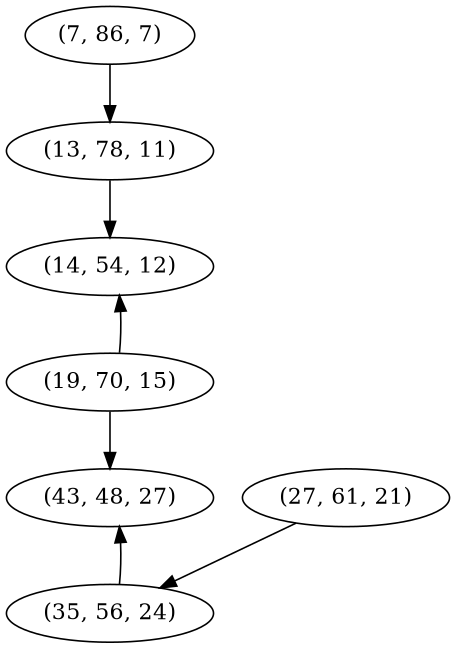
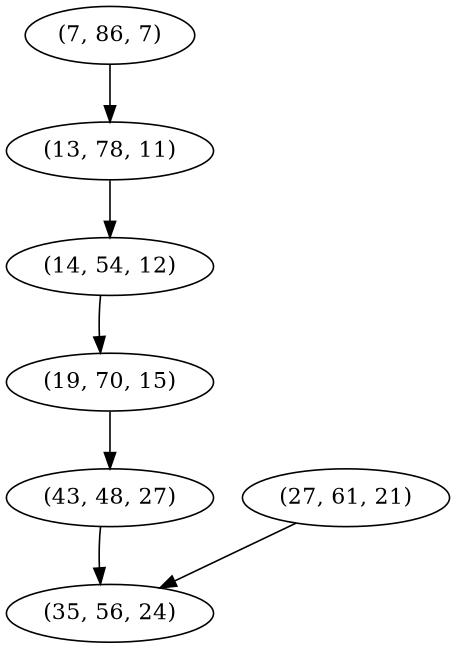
edge "(19, 70, 15)" -> "(14, 54, 12)": reversed
edge "(35, 56, 24)" -> "(43, 48, 27)": reversed
